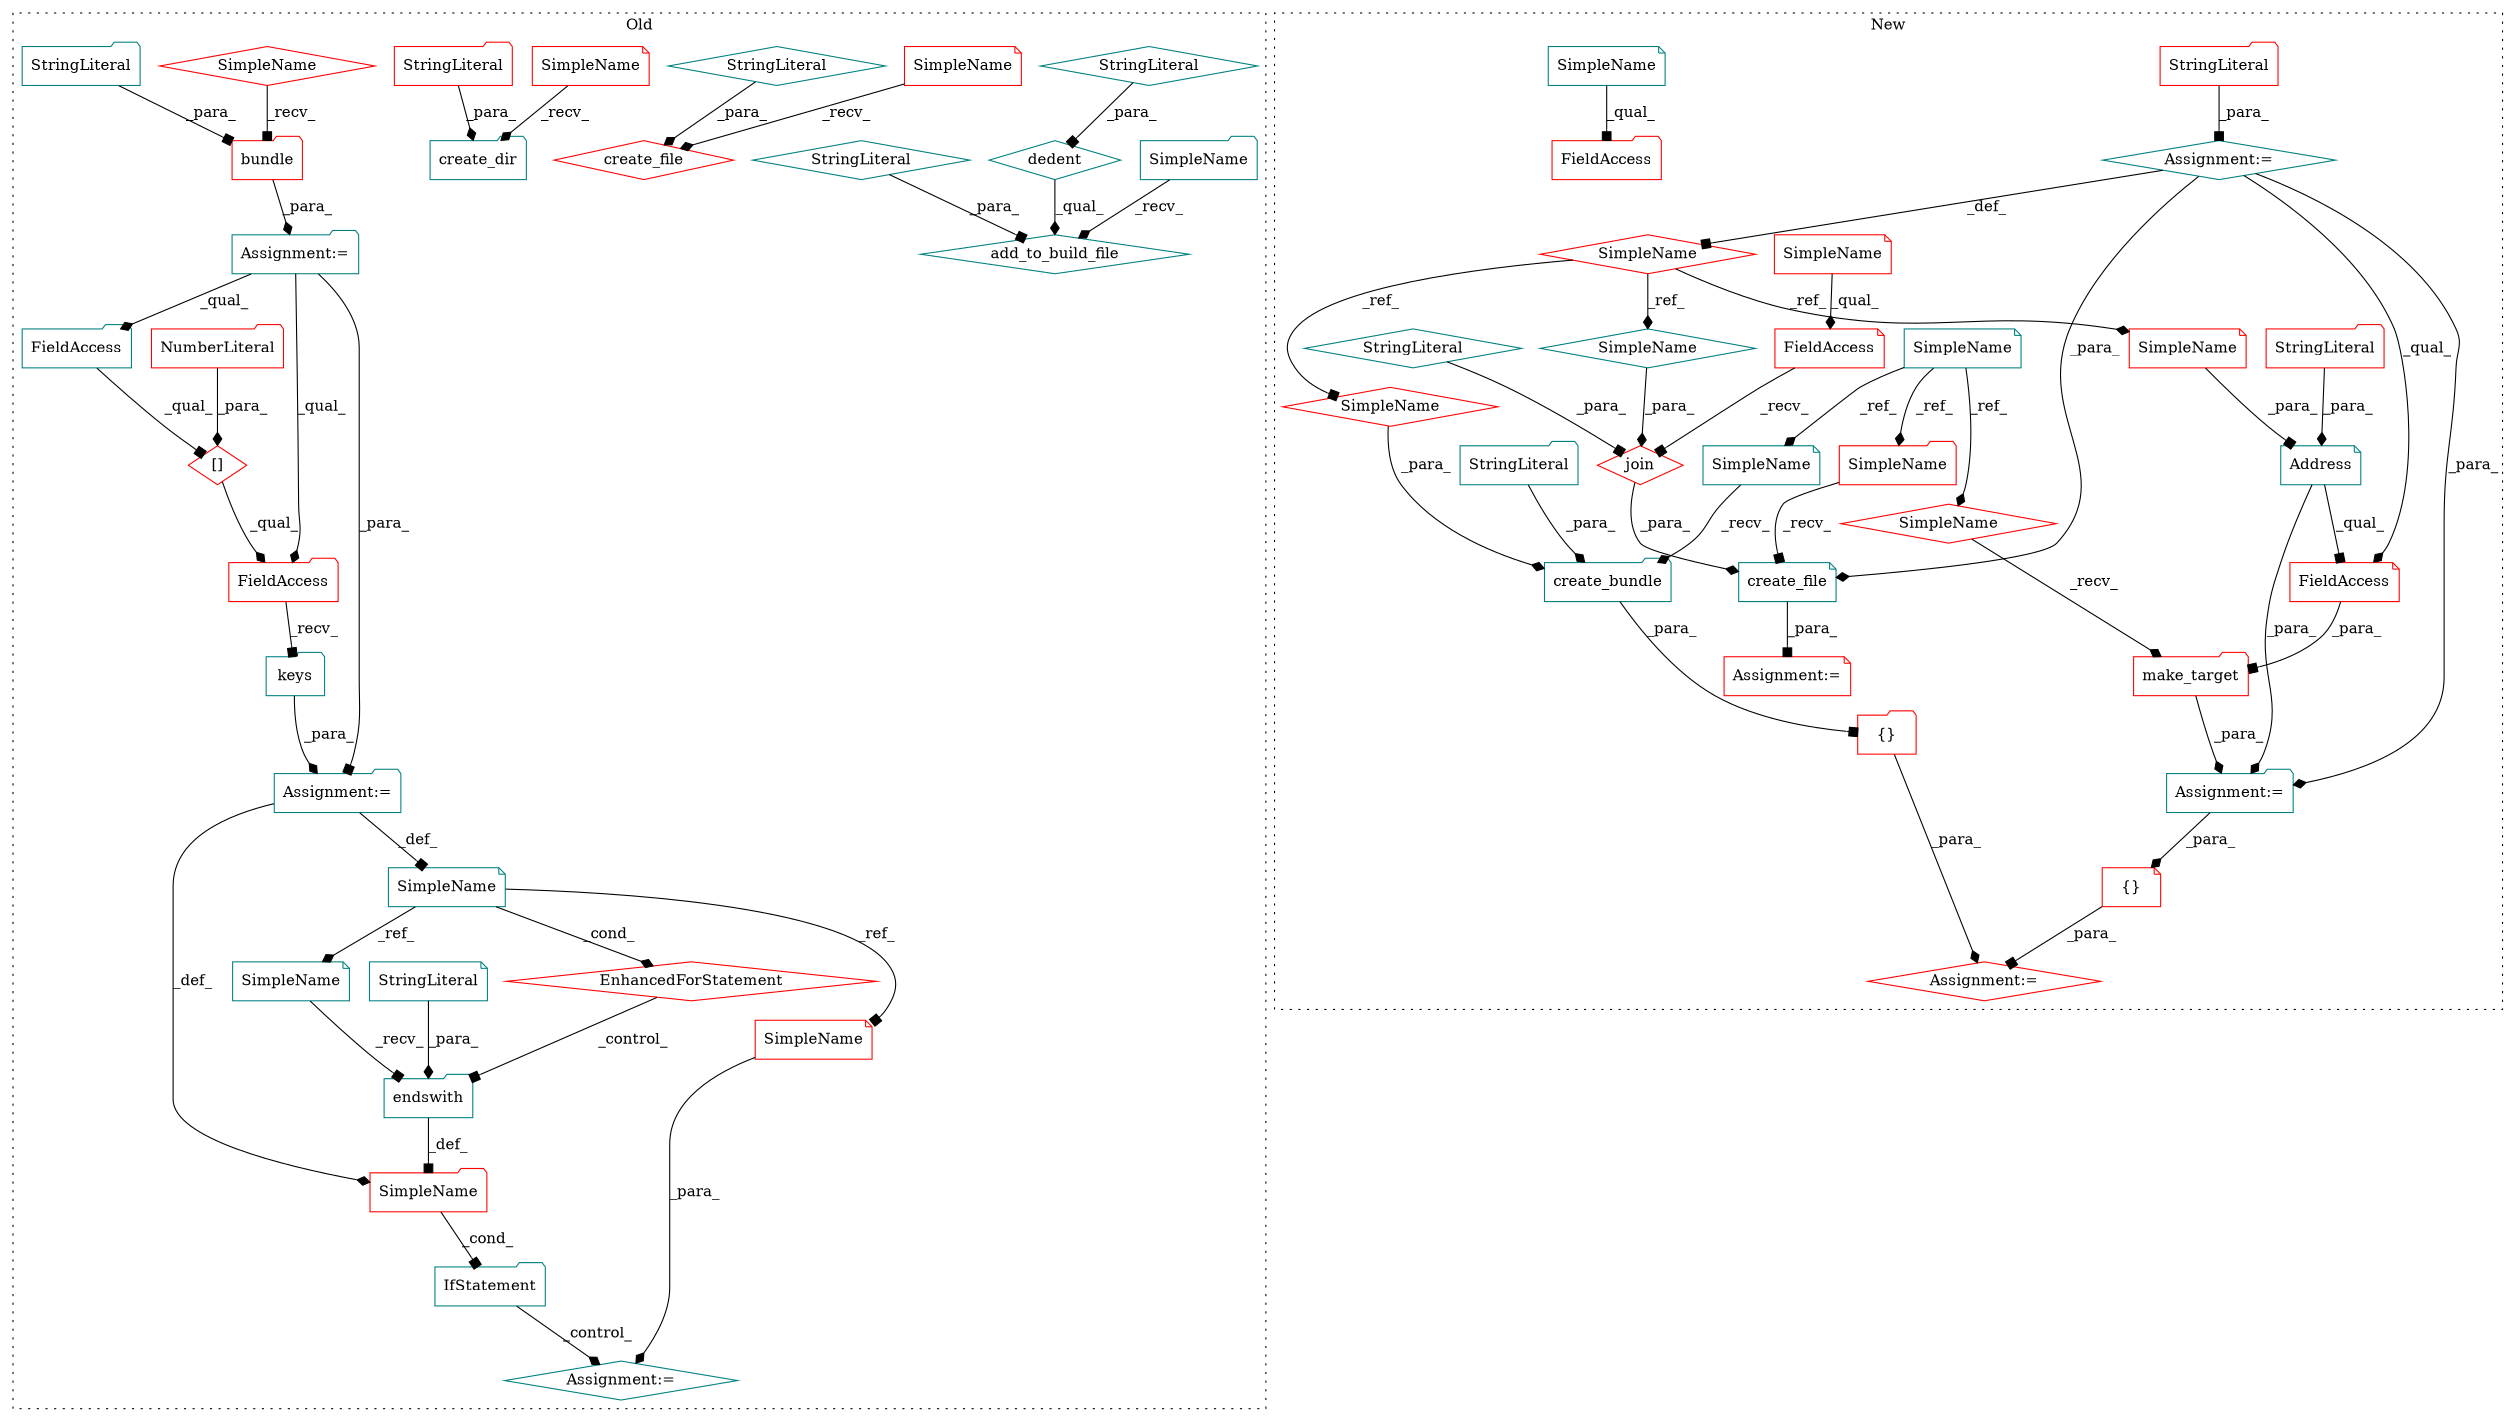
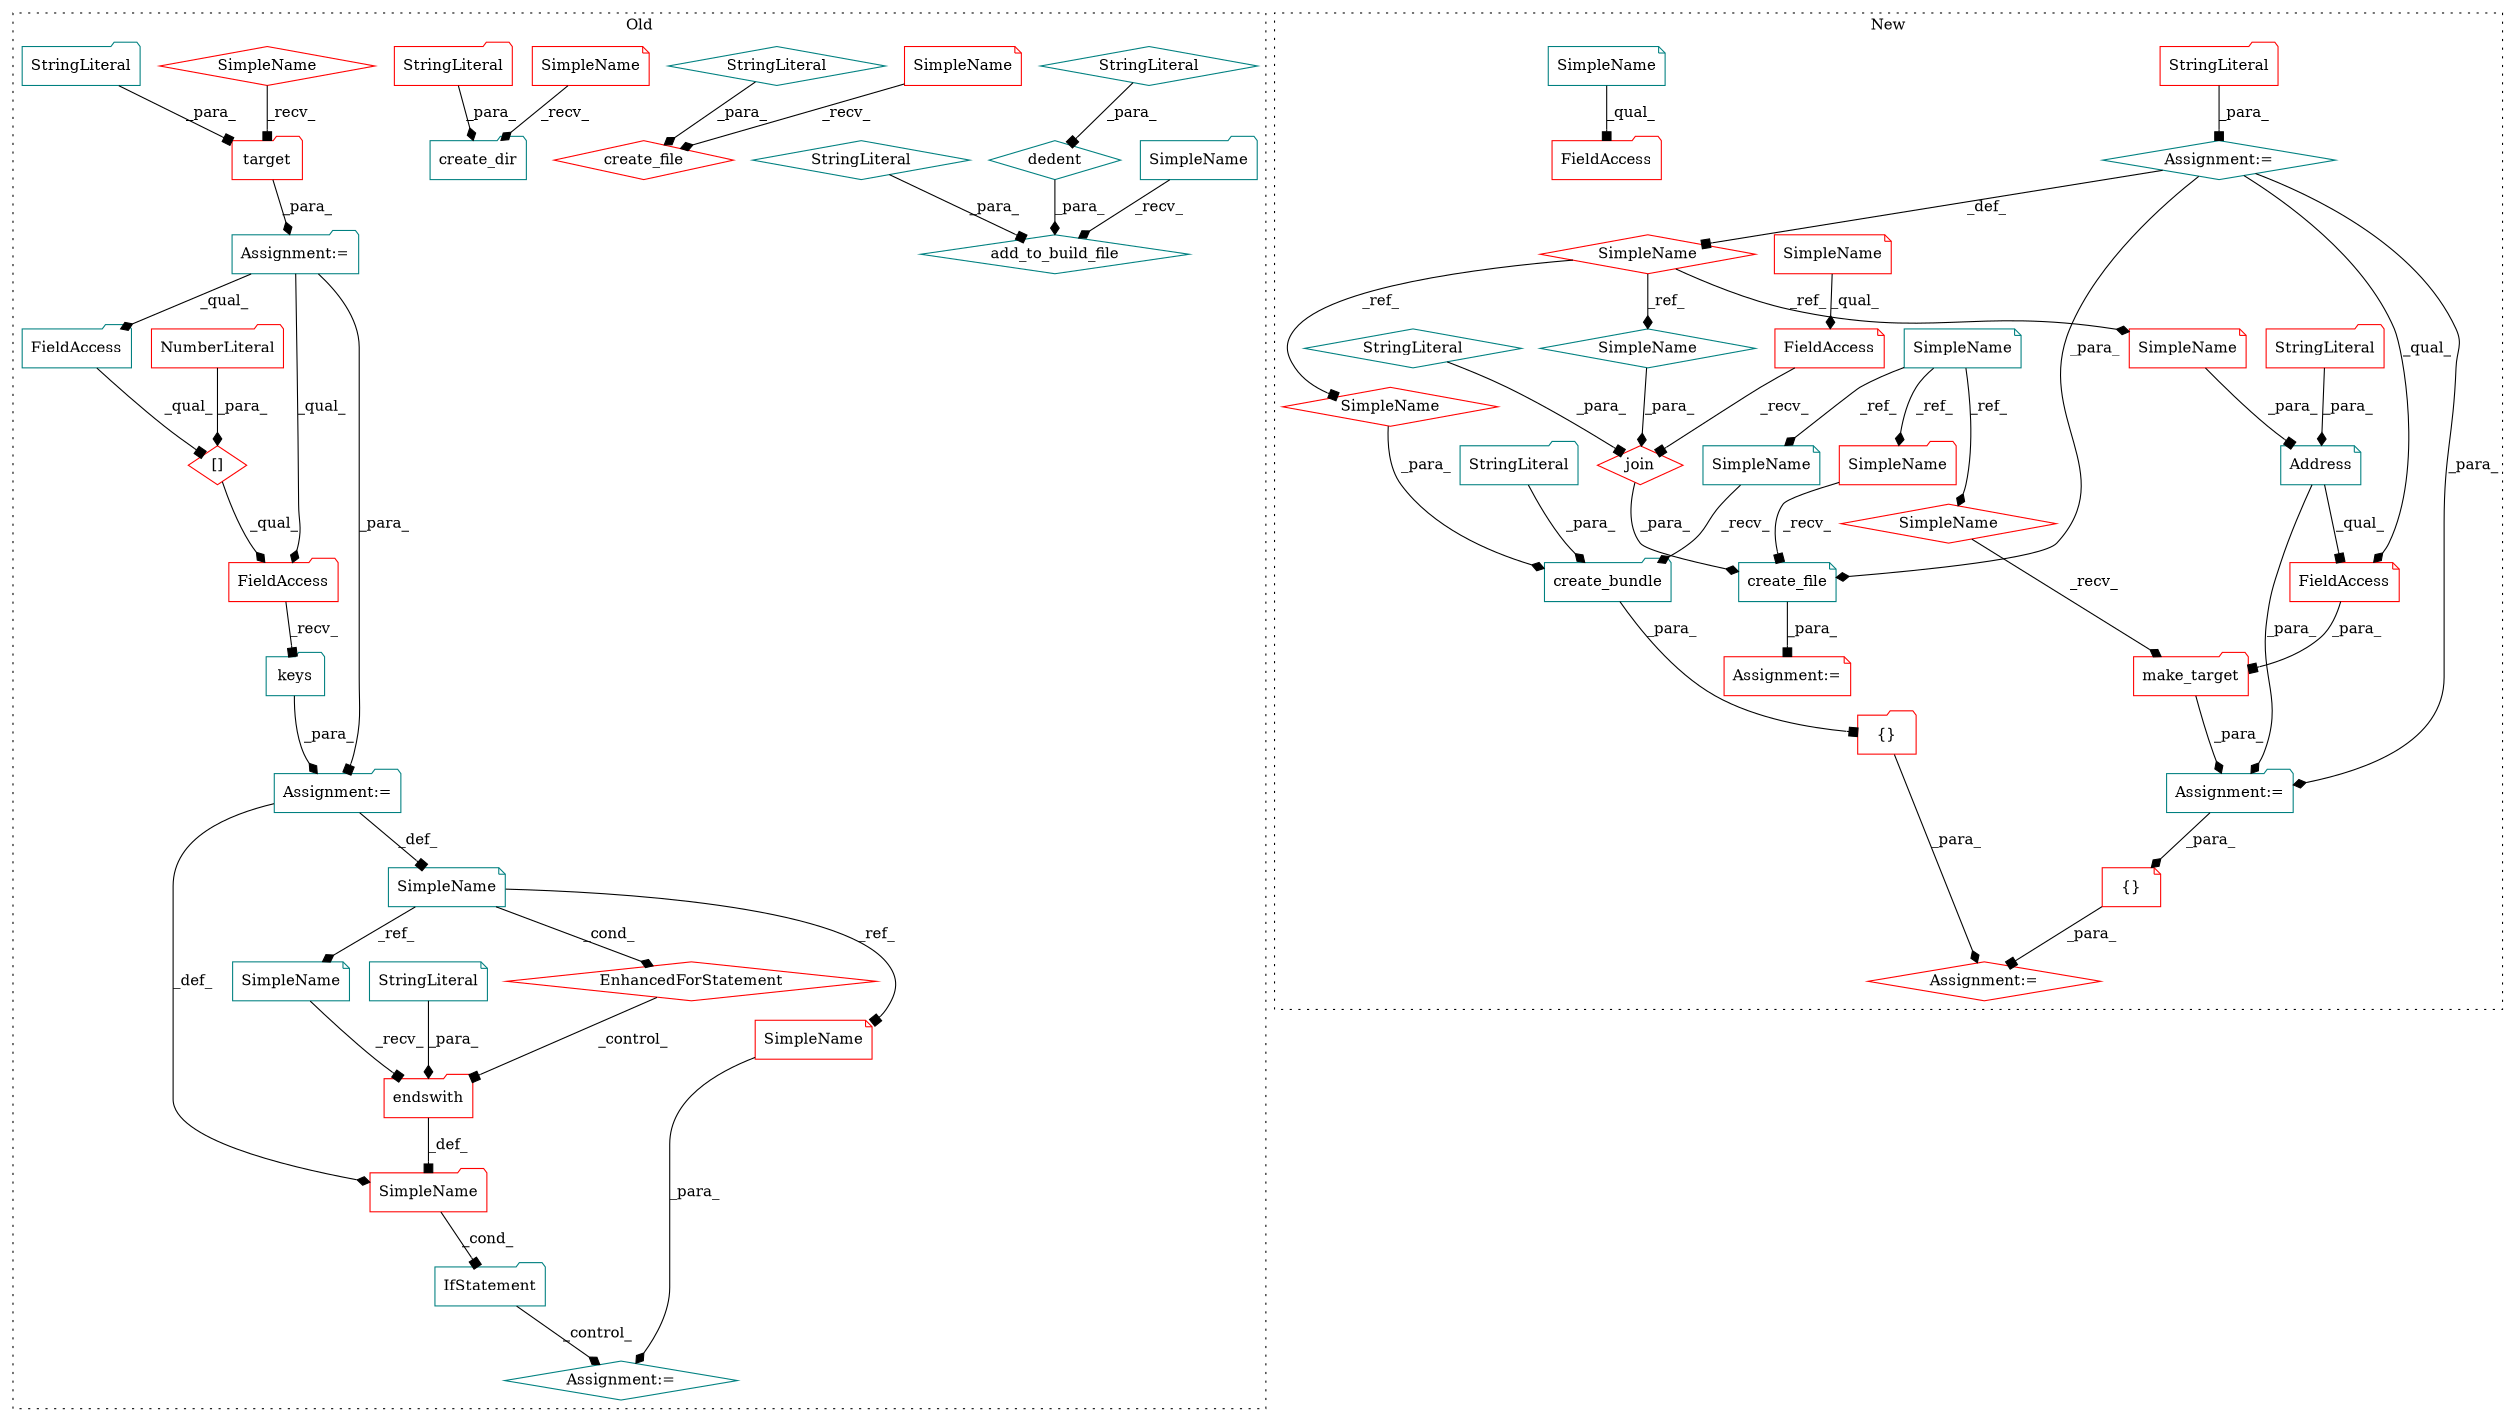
node "bundle": label "bundle" -> "target"
edge "dedent" -> "add_to_build_file": label "_qual_" -> "_para_"
node "endswith": color teal -> red
